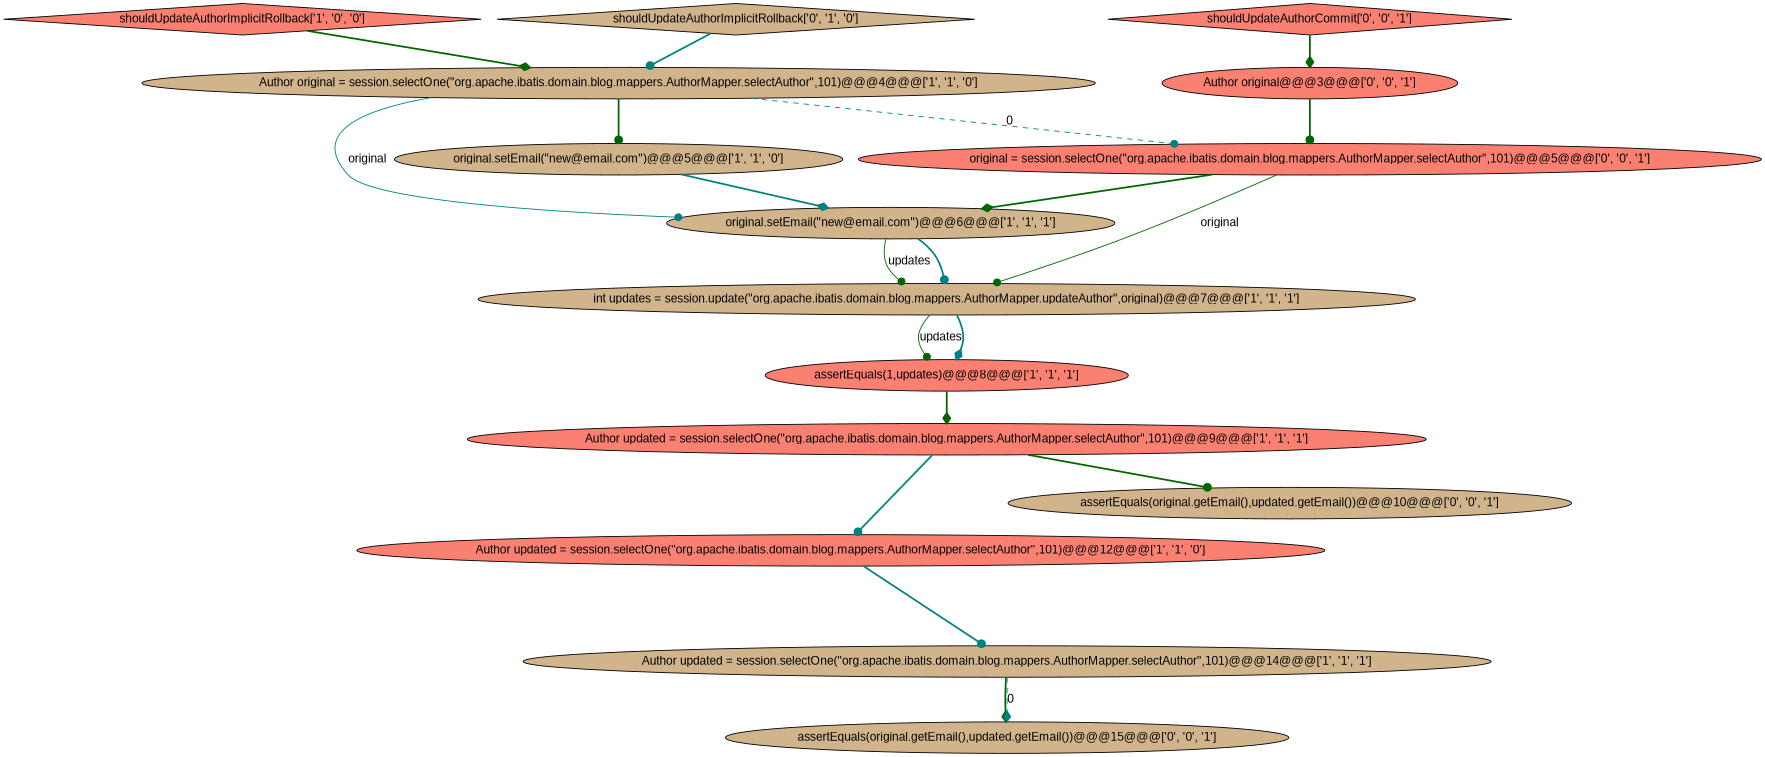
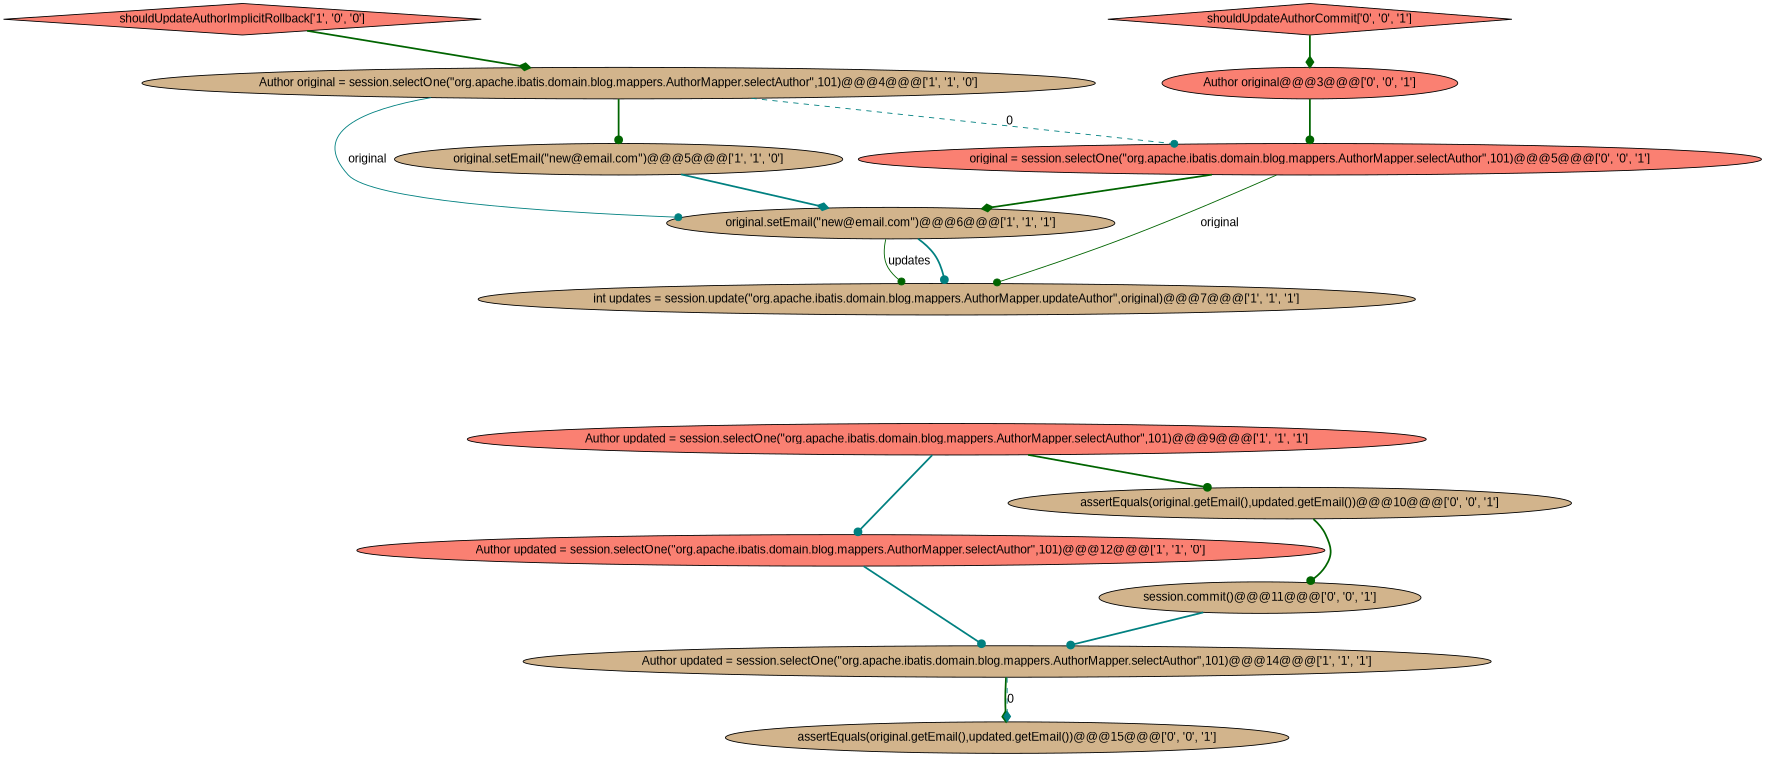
node "shouldUpdateAuthorImplicitRollback['0', '1', '0']": removed
node "assertEquals(1,updates)@@@8@@@['1', '1', '1']": removed
node "session.commit()@@@11@@@['0', '0', '1']": added
